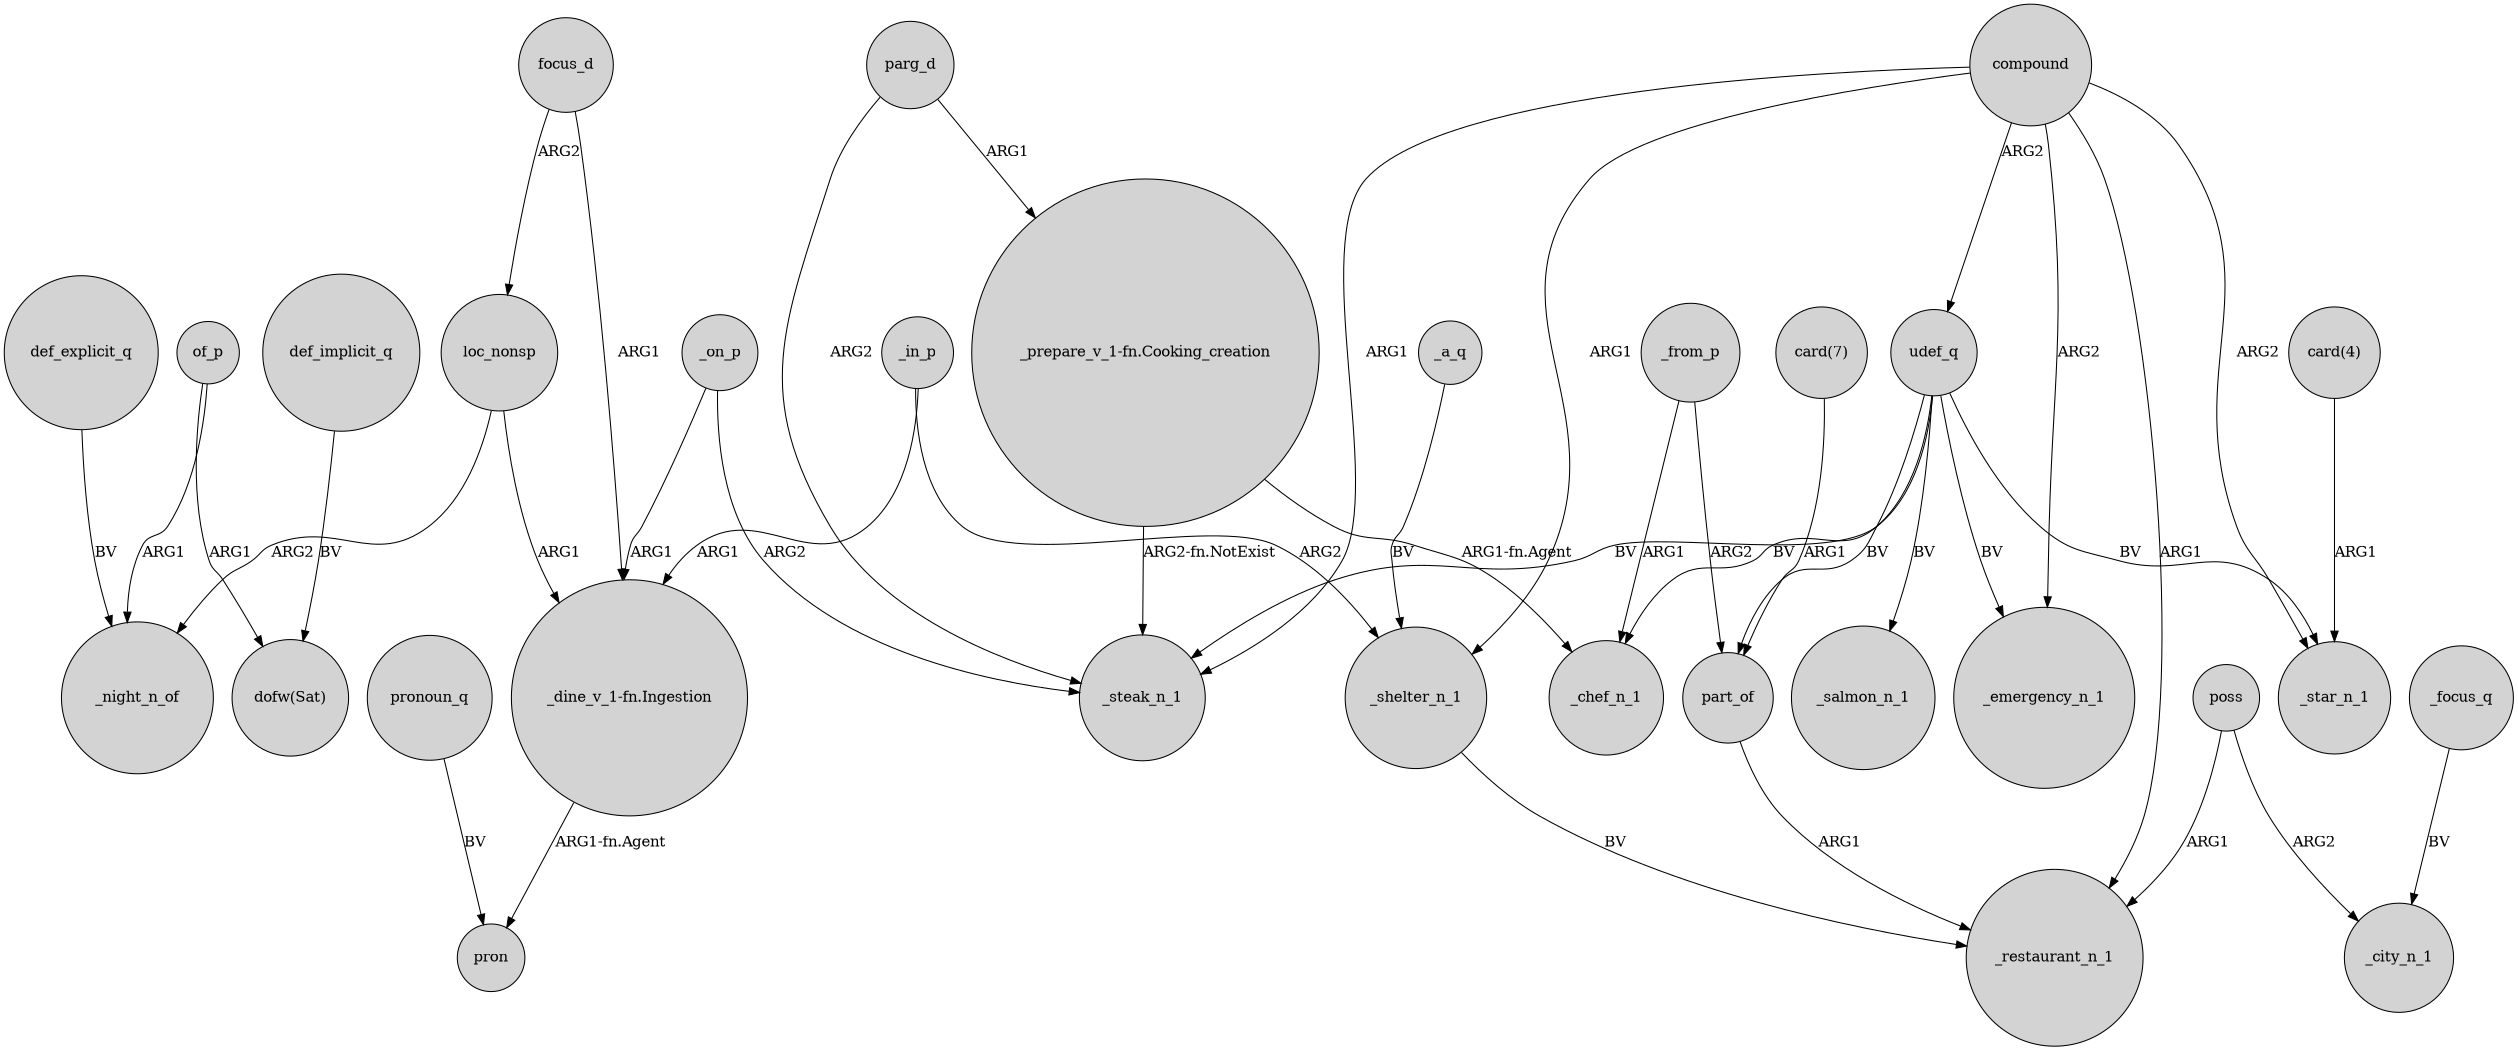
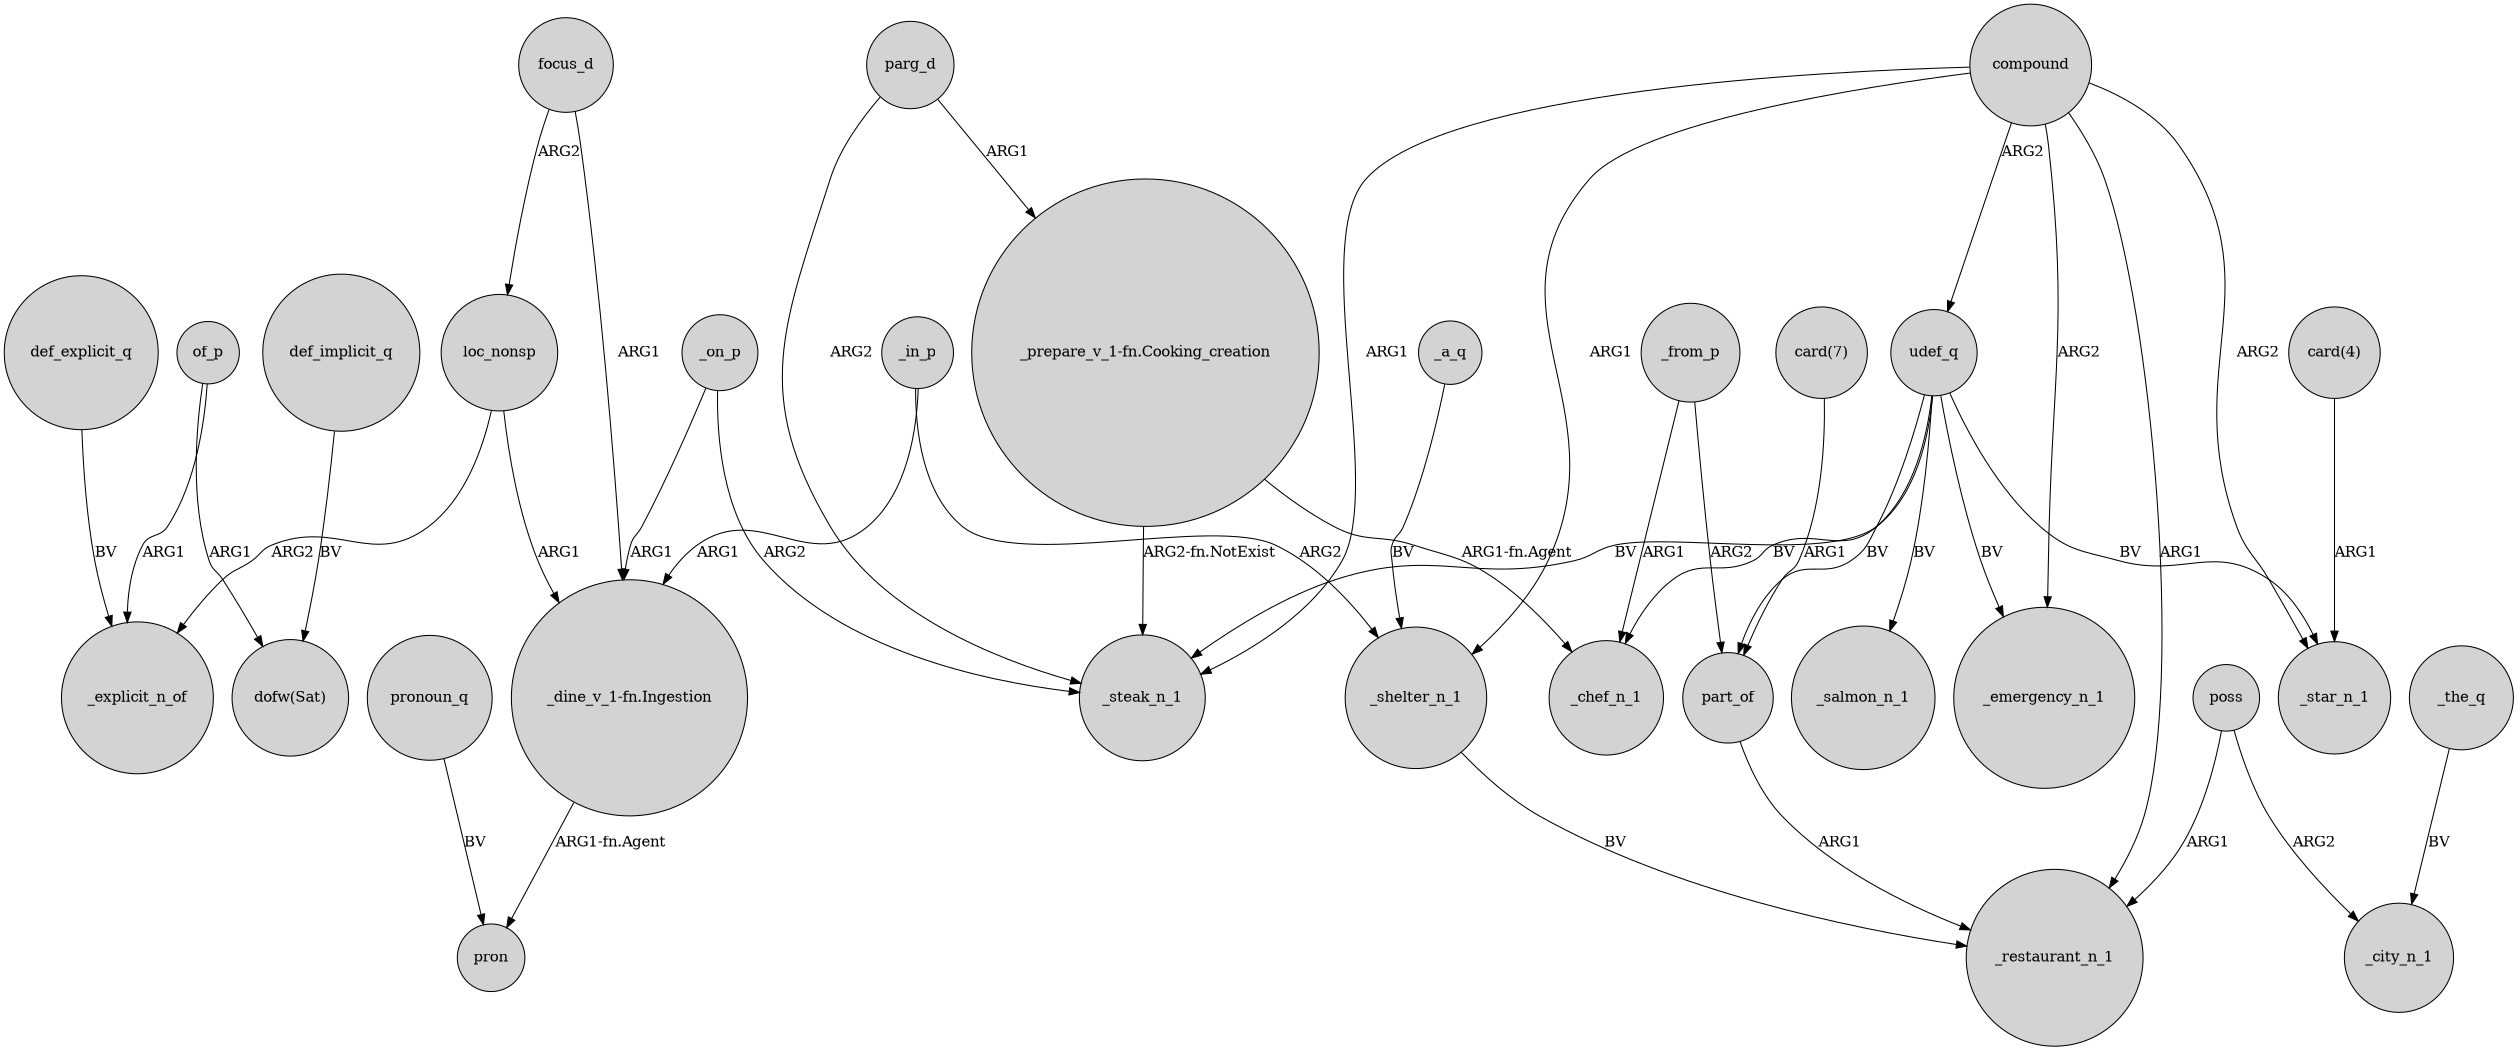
node "_night_n_of": label "_night_n_of" -> "_explicit_n_of"
node "_focus_q": label "_focus_q" -> "_the_q"
